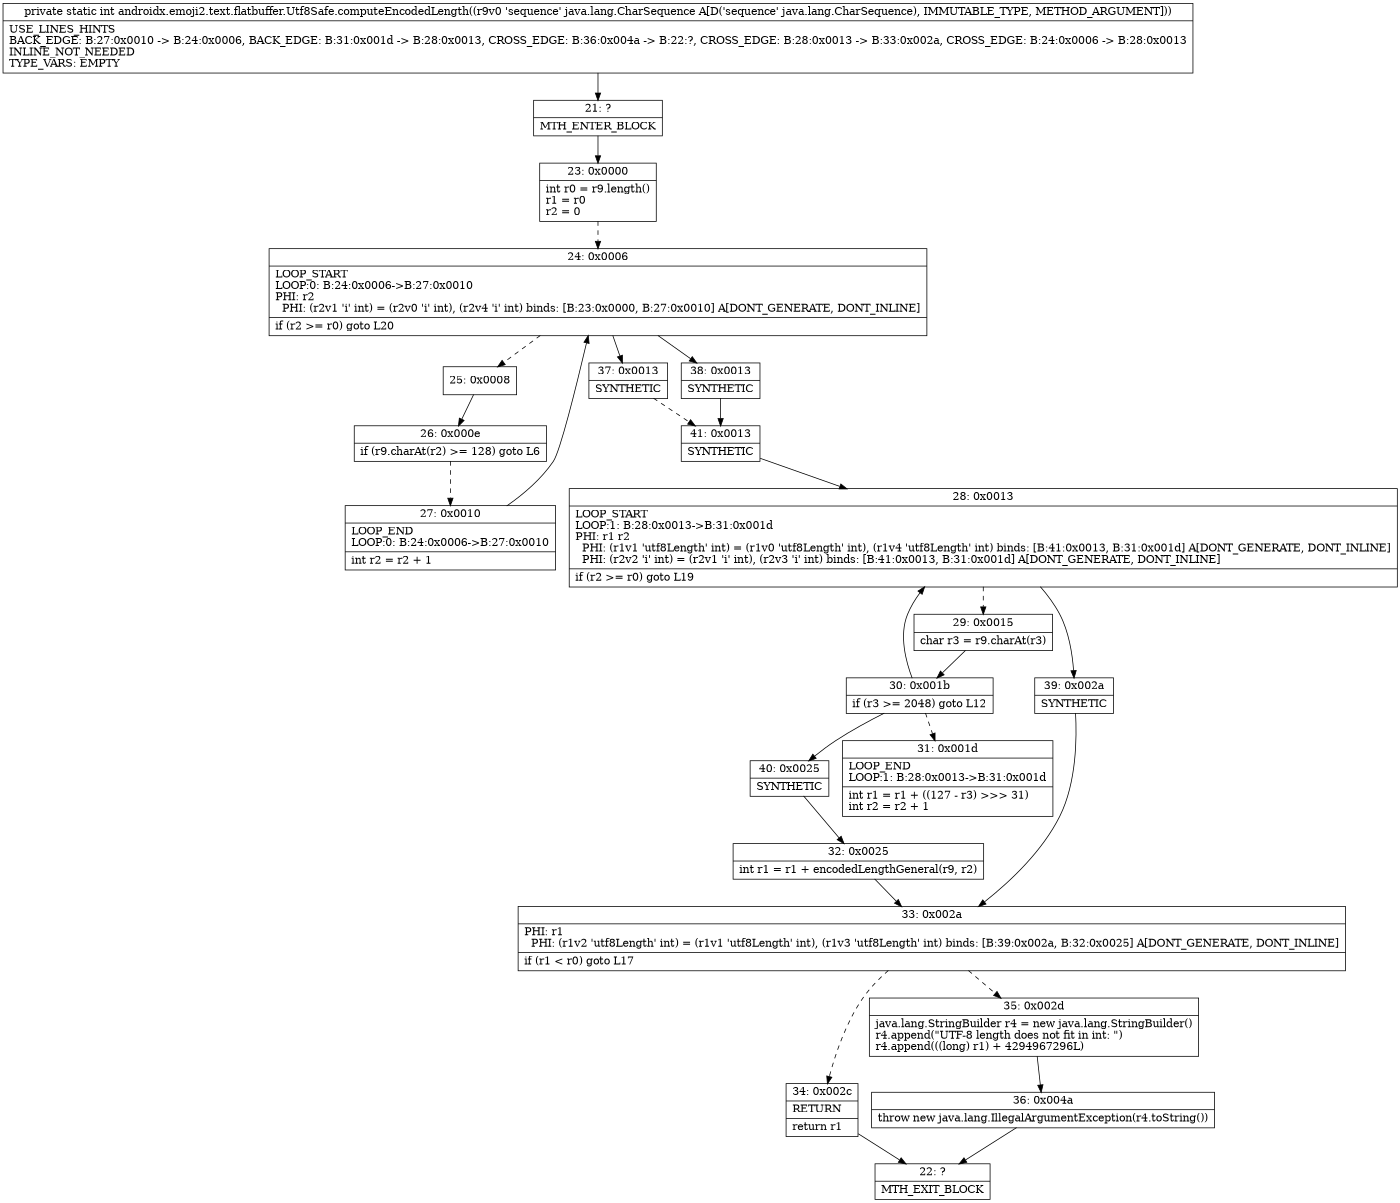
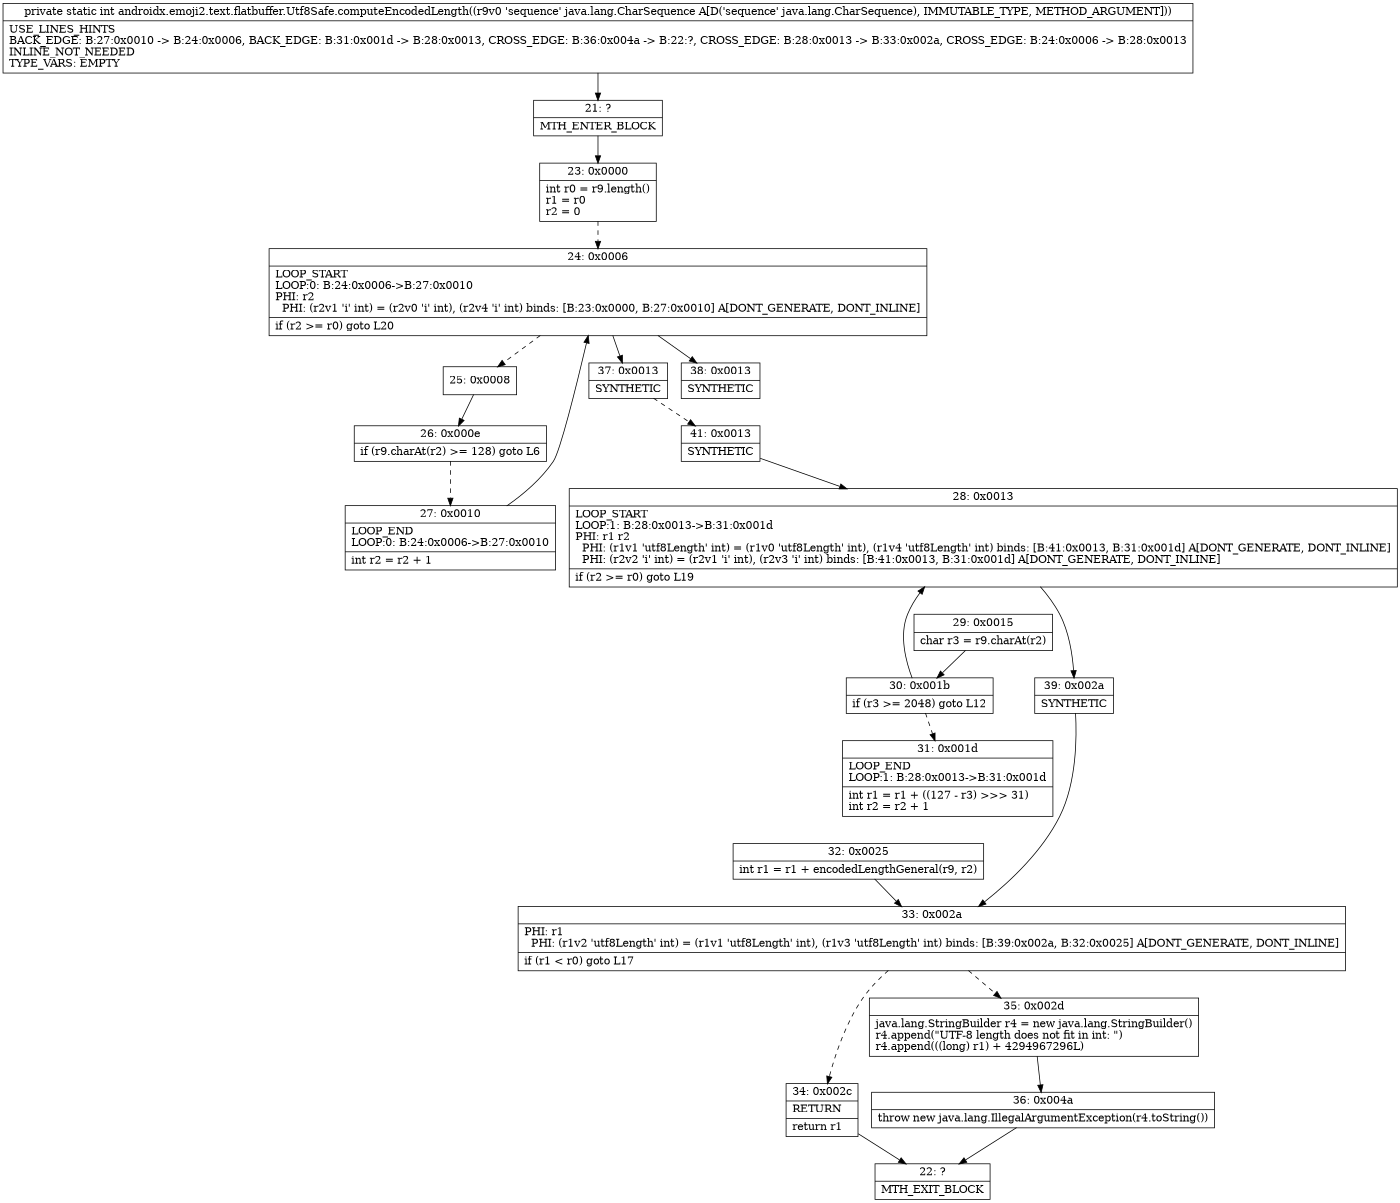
edge "38: 0x0013" -> "41: 0x0013": removed
edge "28: 0x0013" -> "29: 0x0015": removed
node "29: 0x0015": text "char r3 = r9.charAt(r3)" -> "char r3 = r9.charAt(r2)"
node "40: 0x0025": removed
